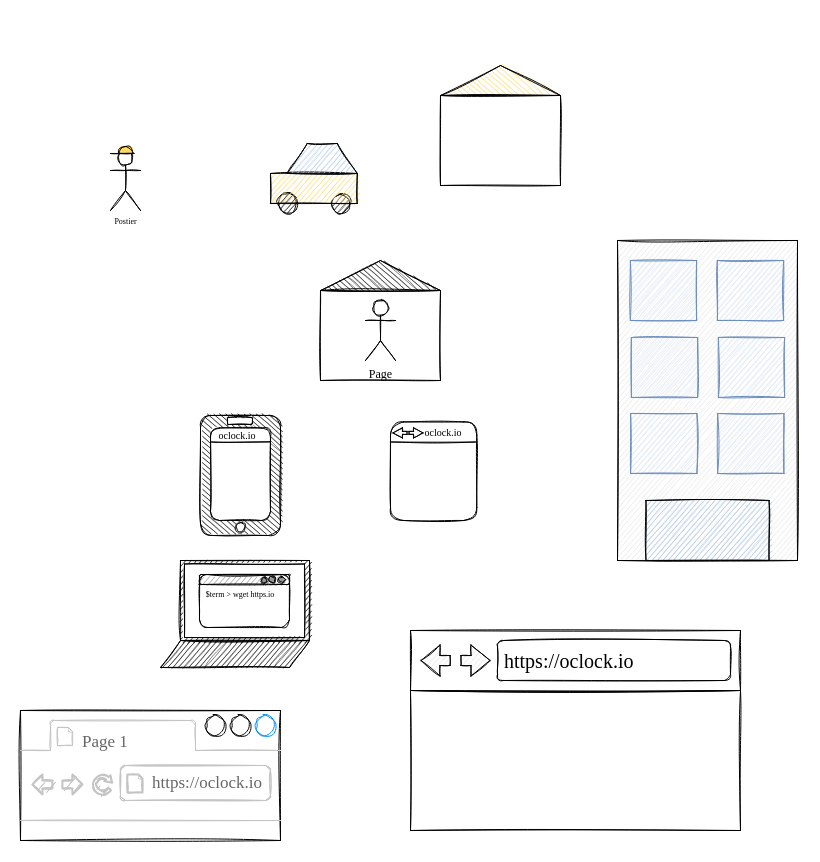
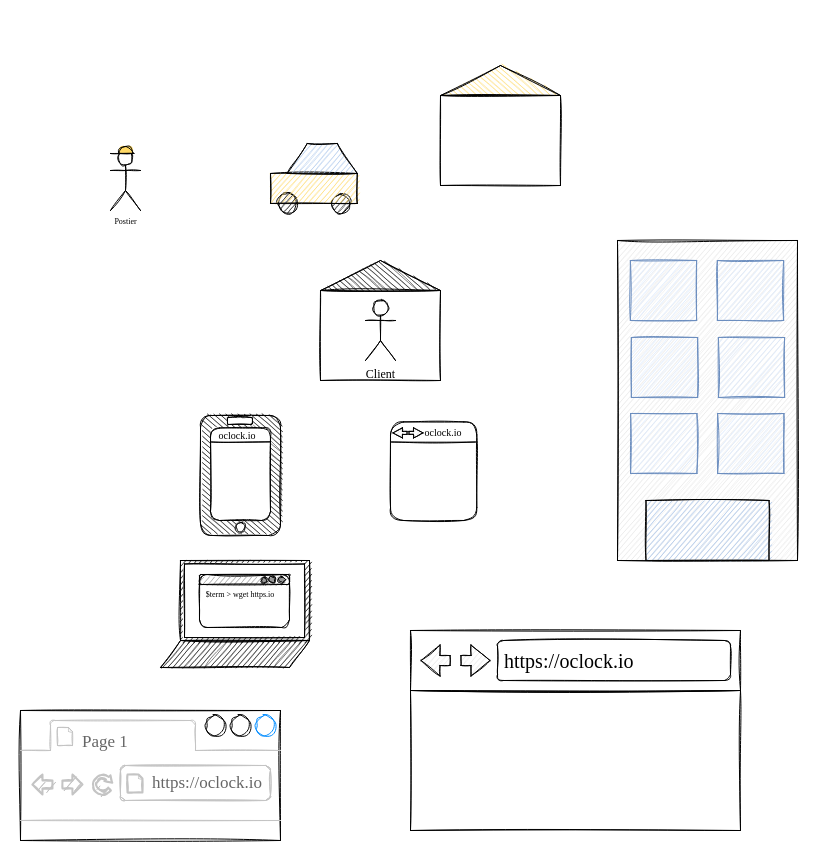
node "Page": label "Page" -> "Client"
